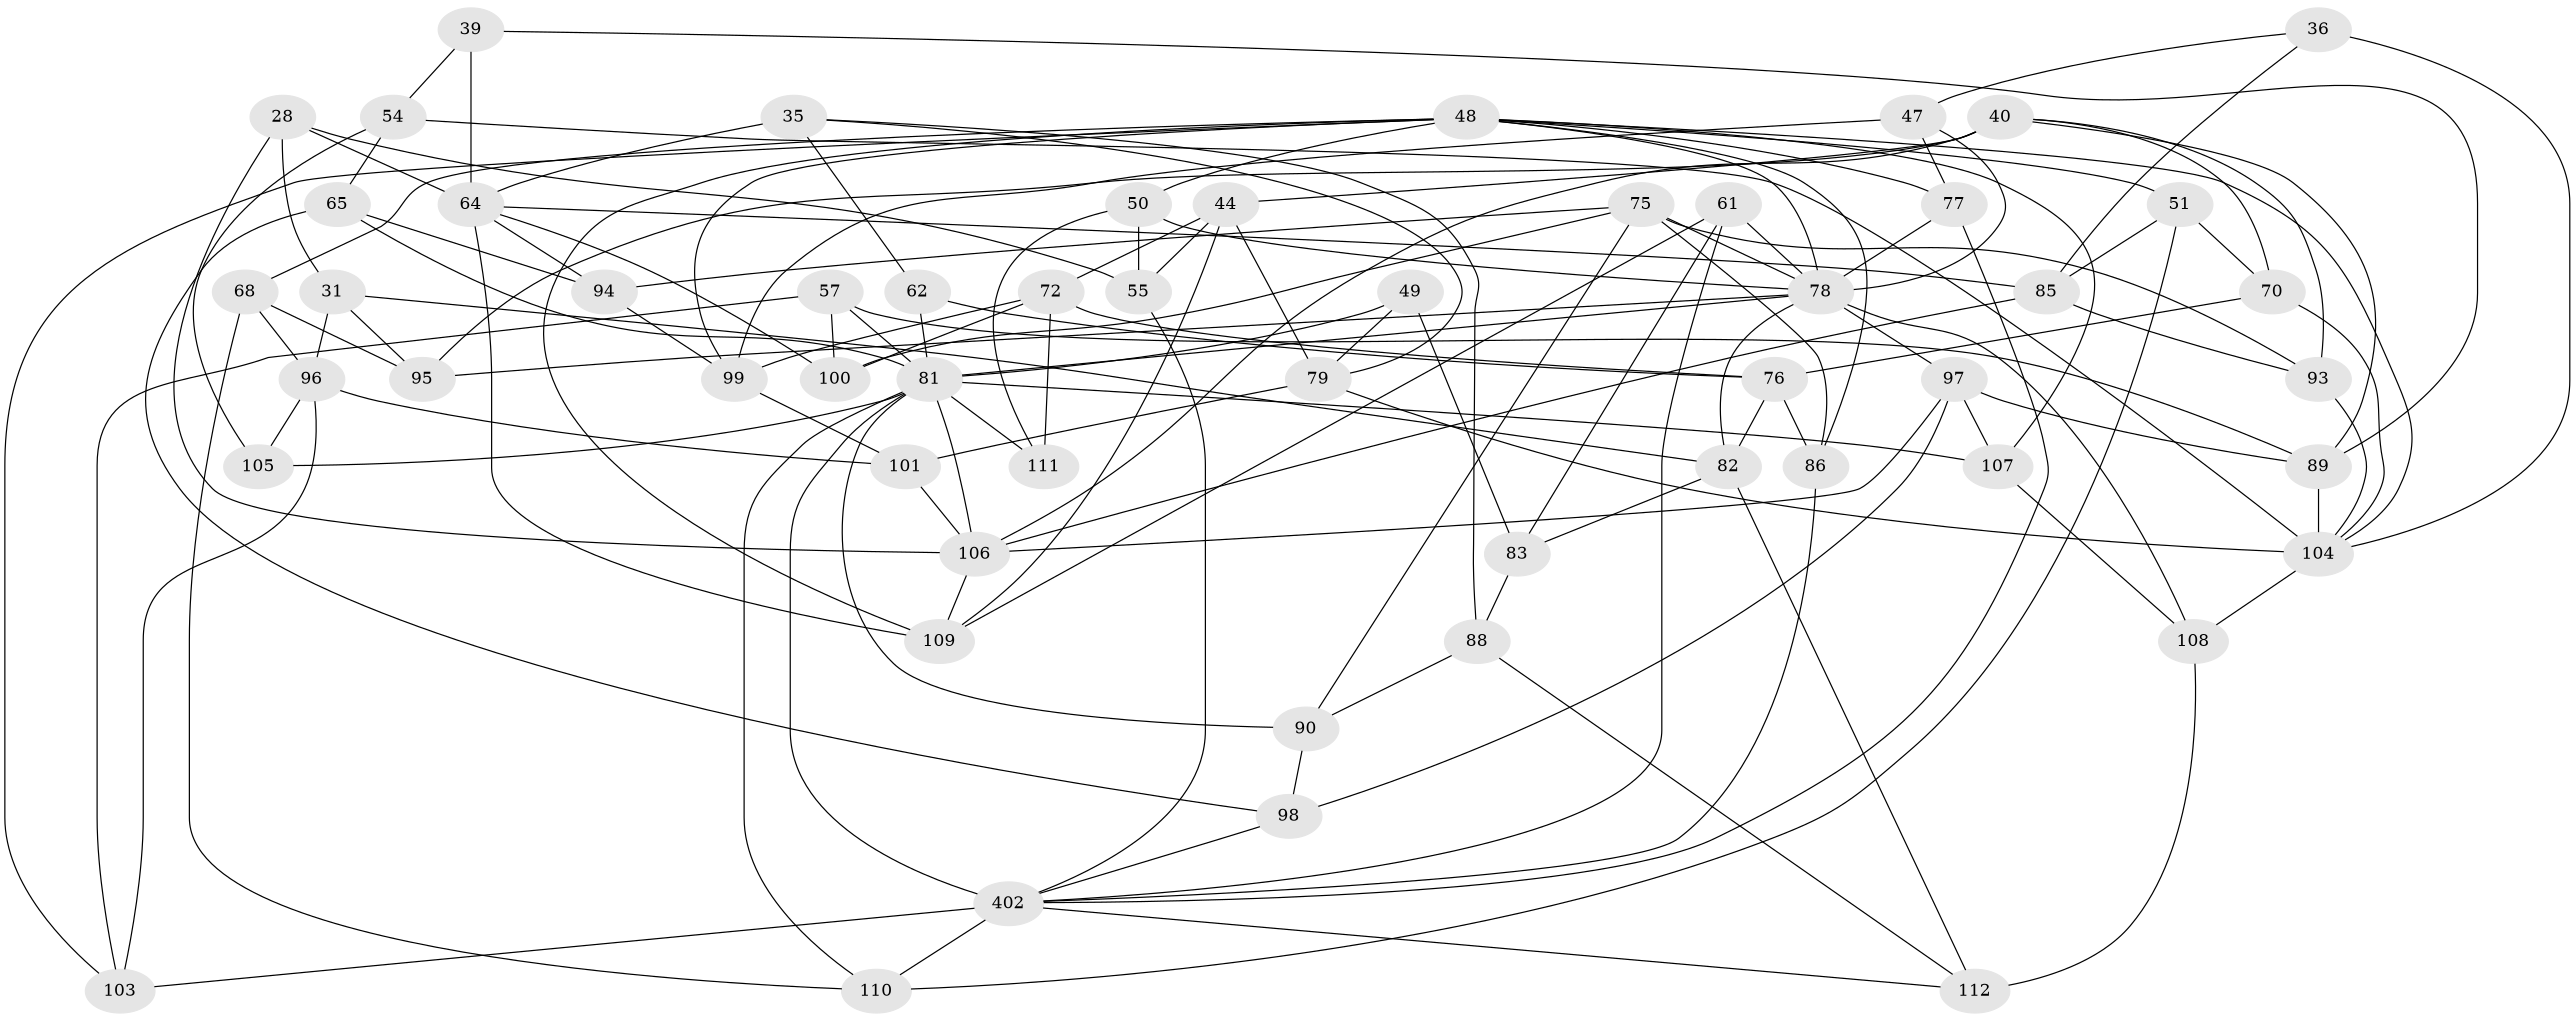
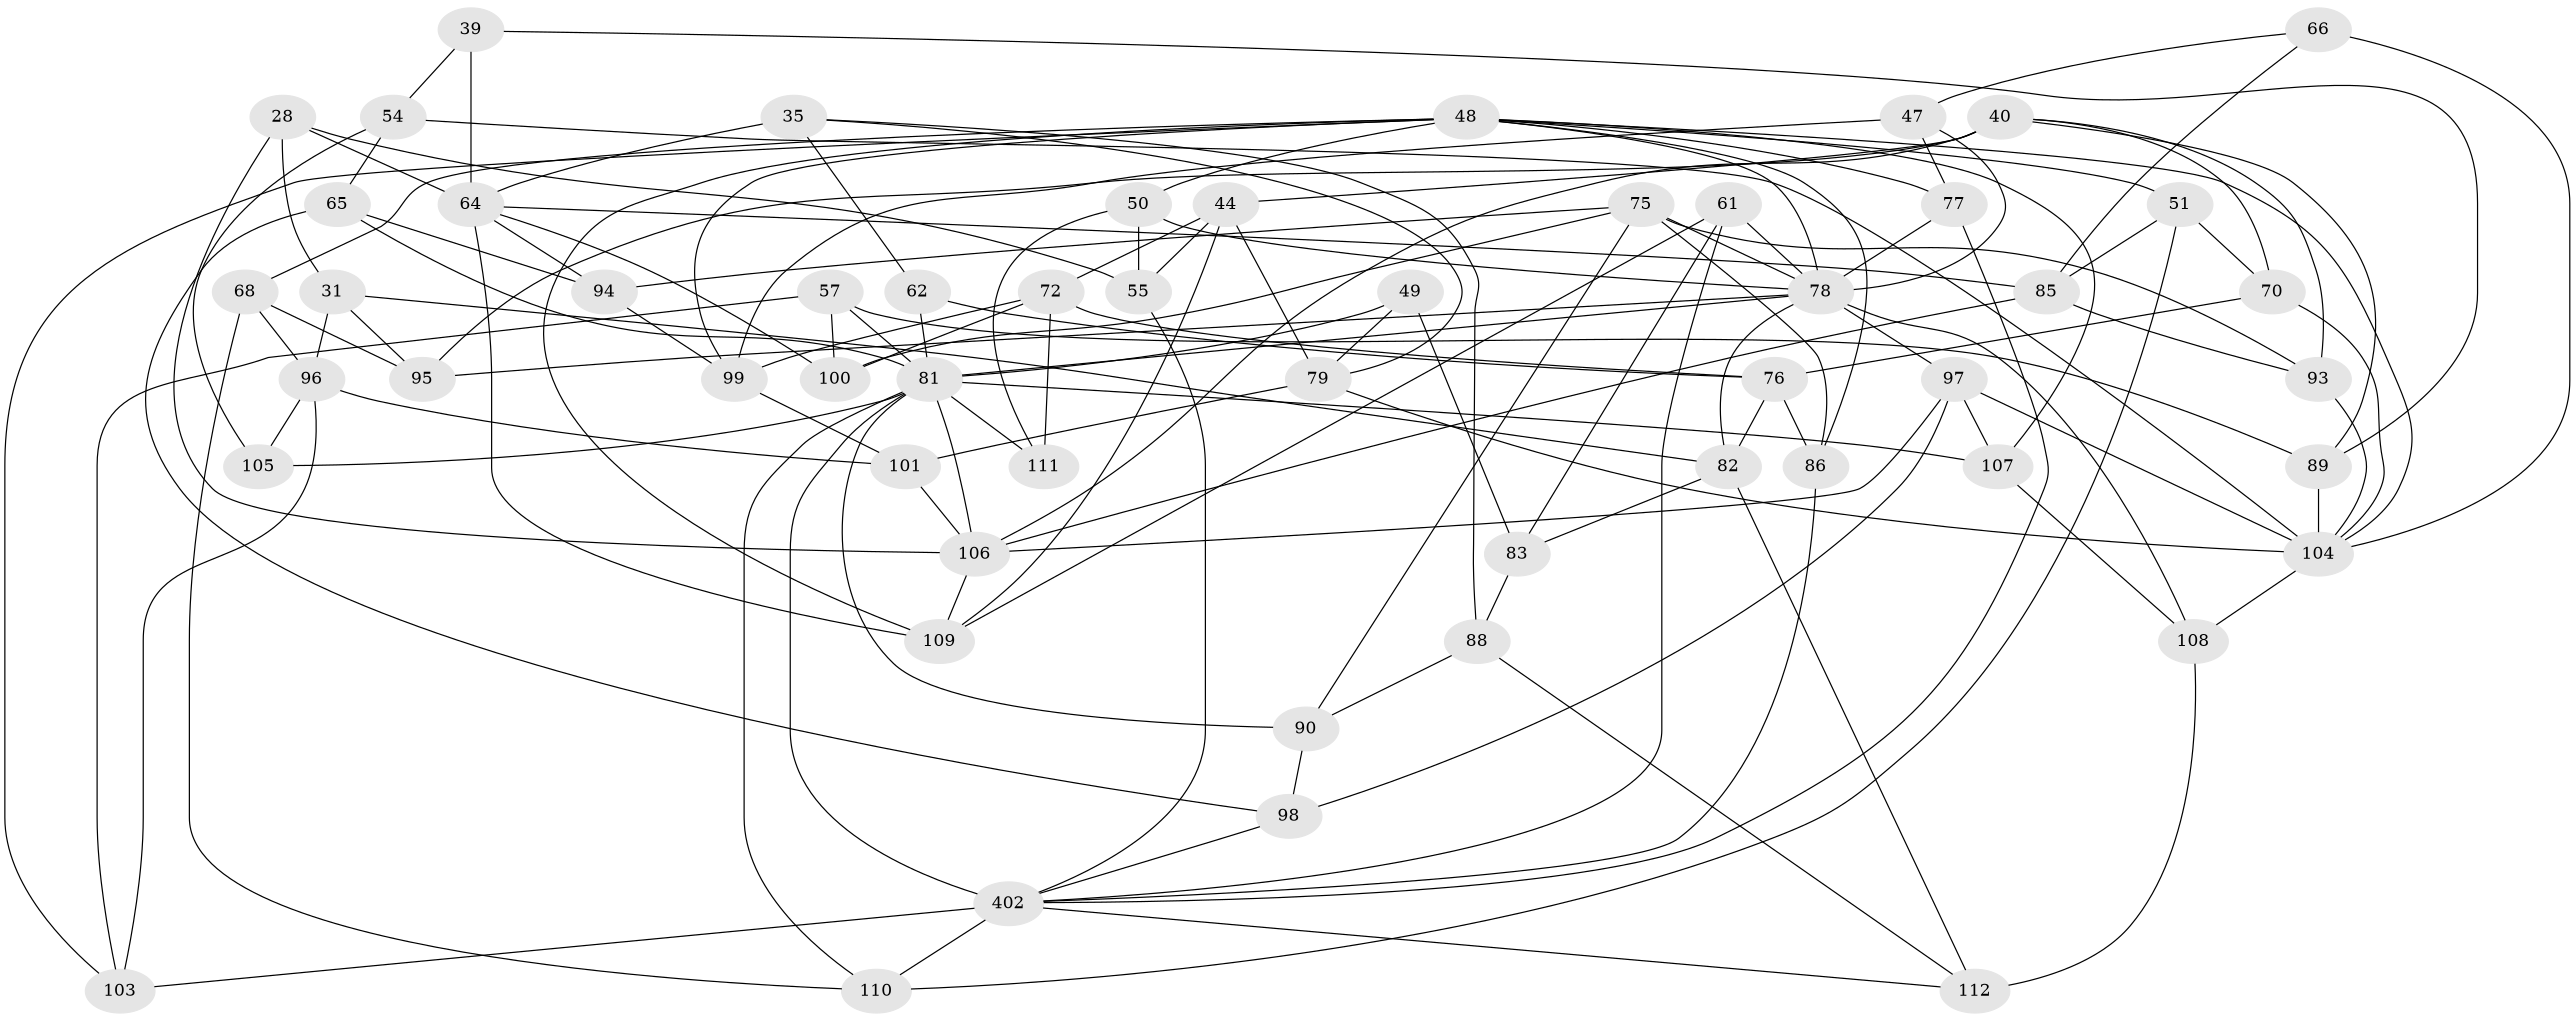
node "36": label "36" -> "66"
edge "97" -- "89": now "97" -- "104"
